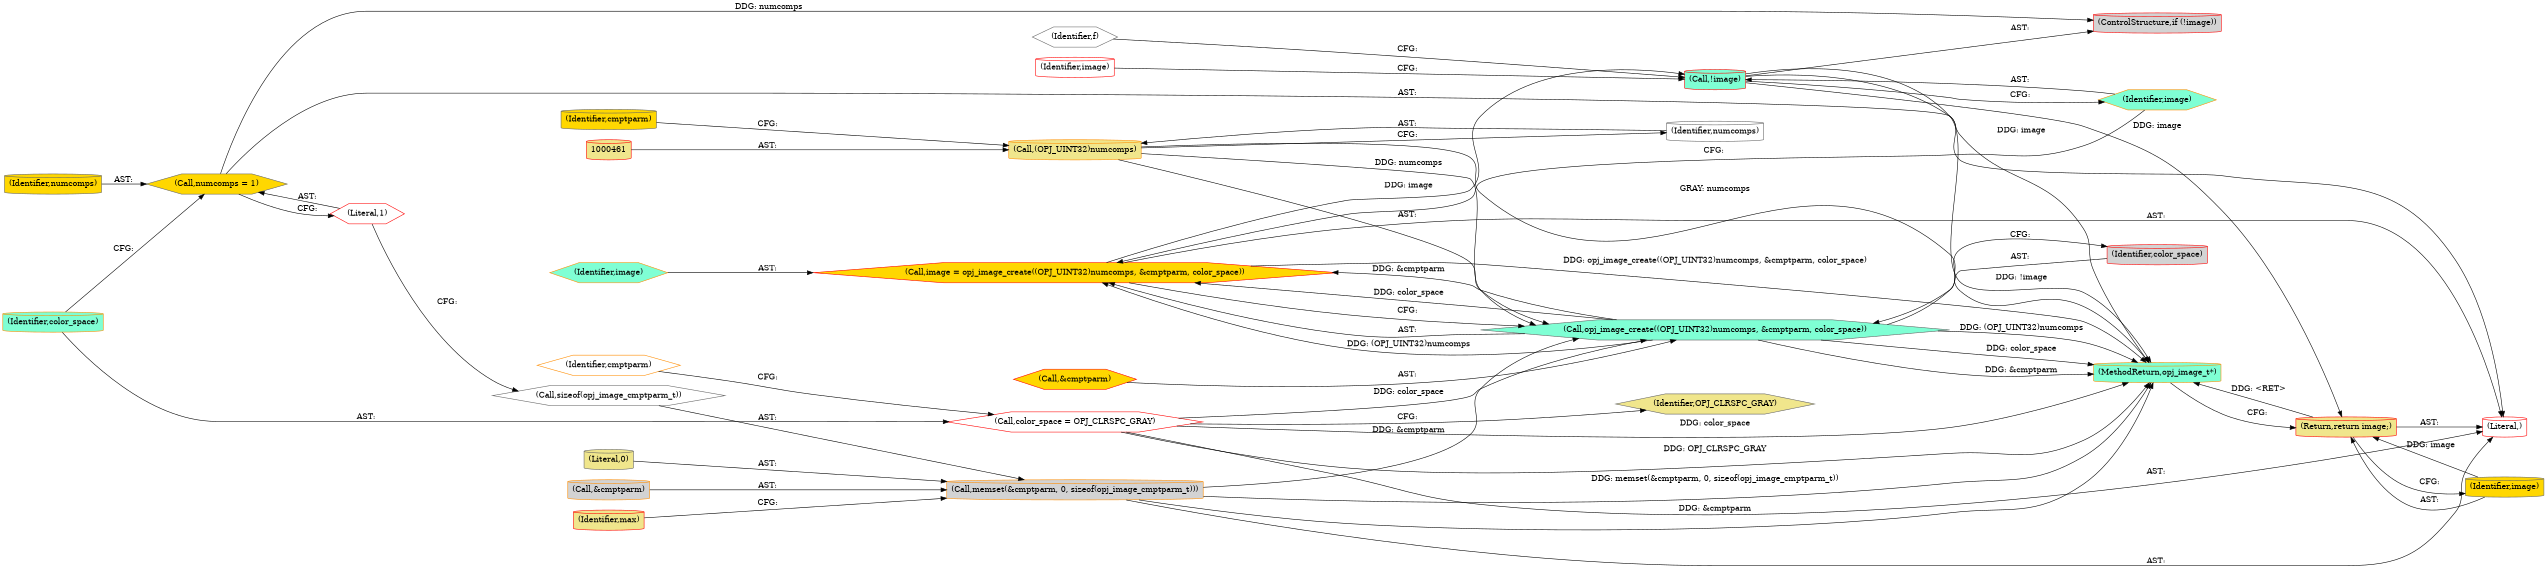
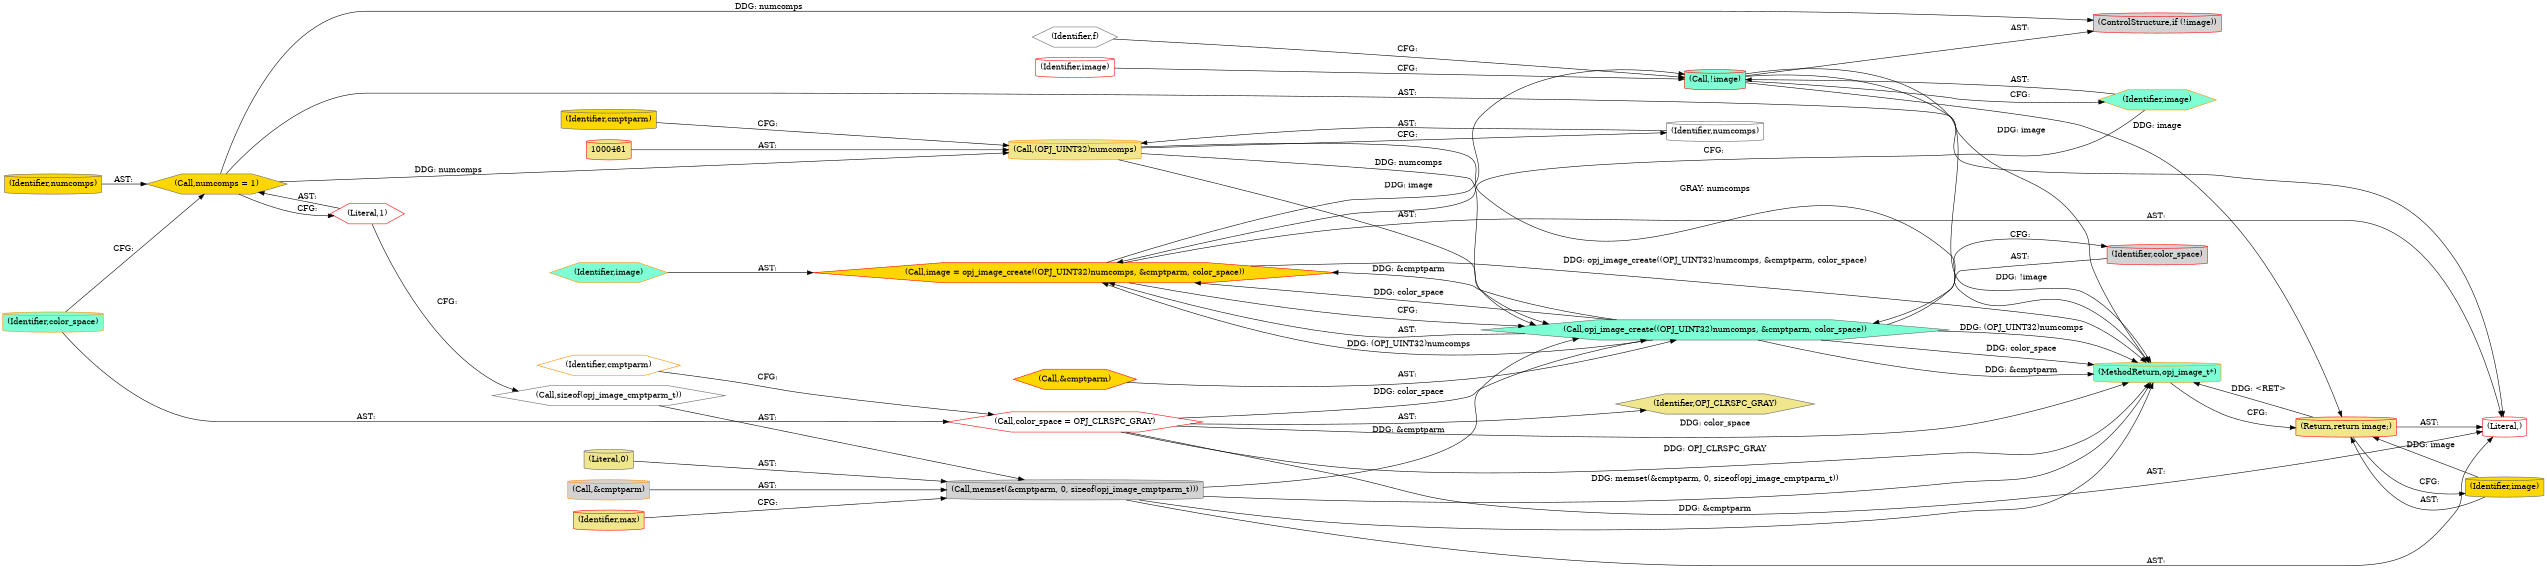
edge "(Call,numcomps = 1)" -> "(Call,(OPJ_UINT32)numcomps)": added, label "DDG: numcomps"
edge "(Call,color_space = OPJ_CLRSPC_GRAY)" -> "(Identifier,OPJ_CLRSPC_GRAY)": label "CFG: " -> "AST: "
node "(Call,memset(&cmptparm, 0, sizeof(opj_image_cmptparm_t)))": color darkorange -> gray40
